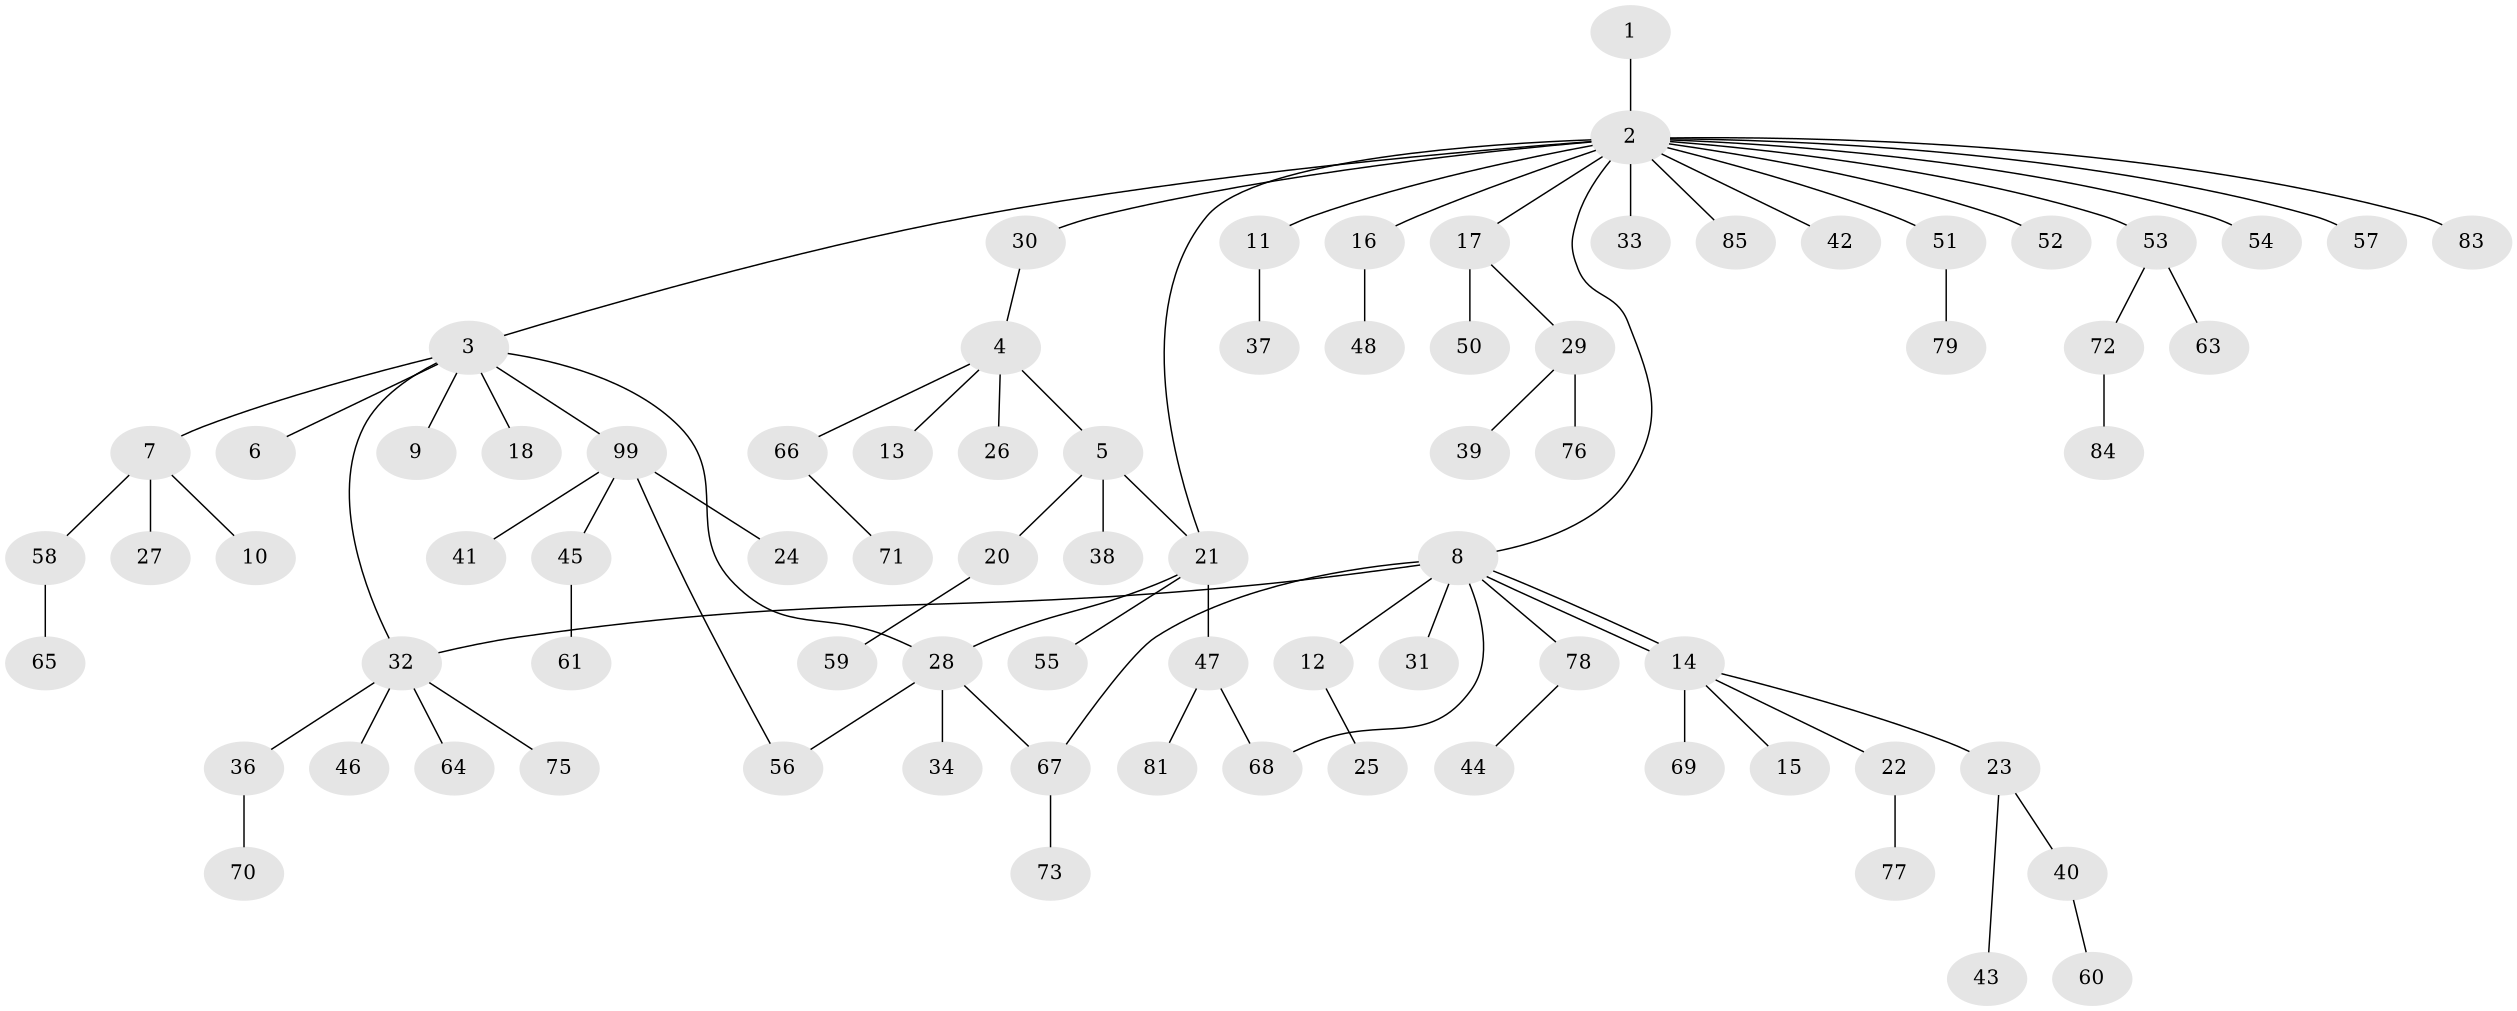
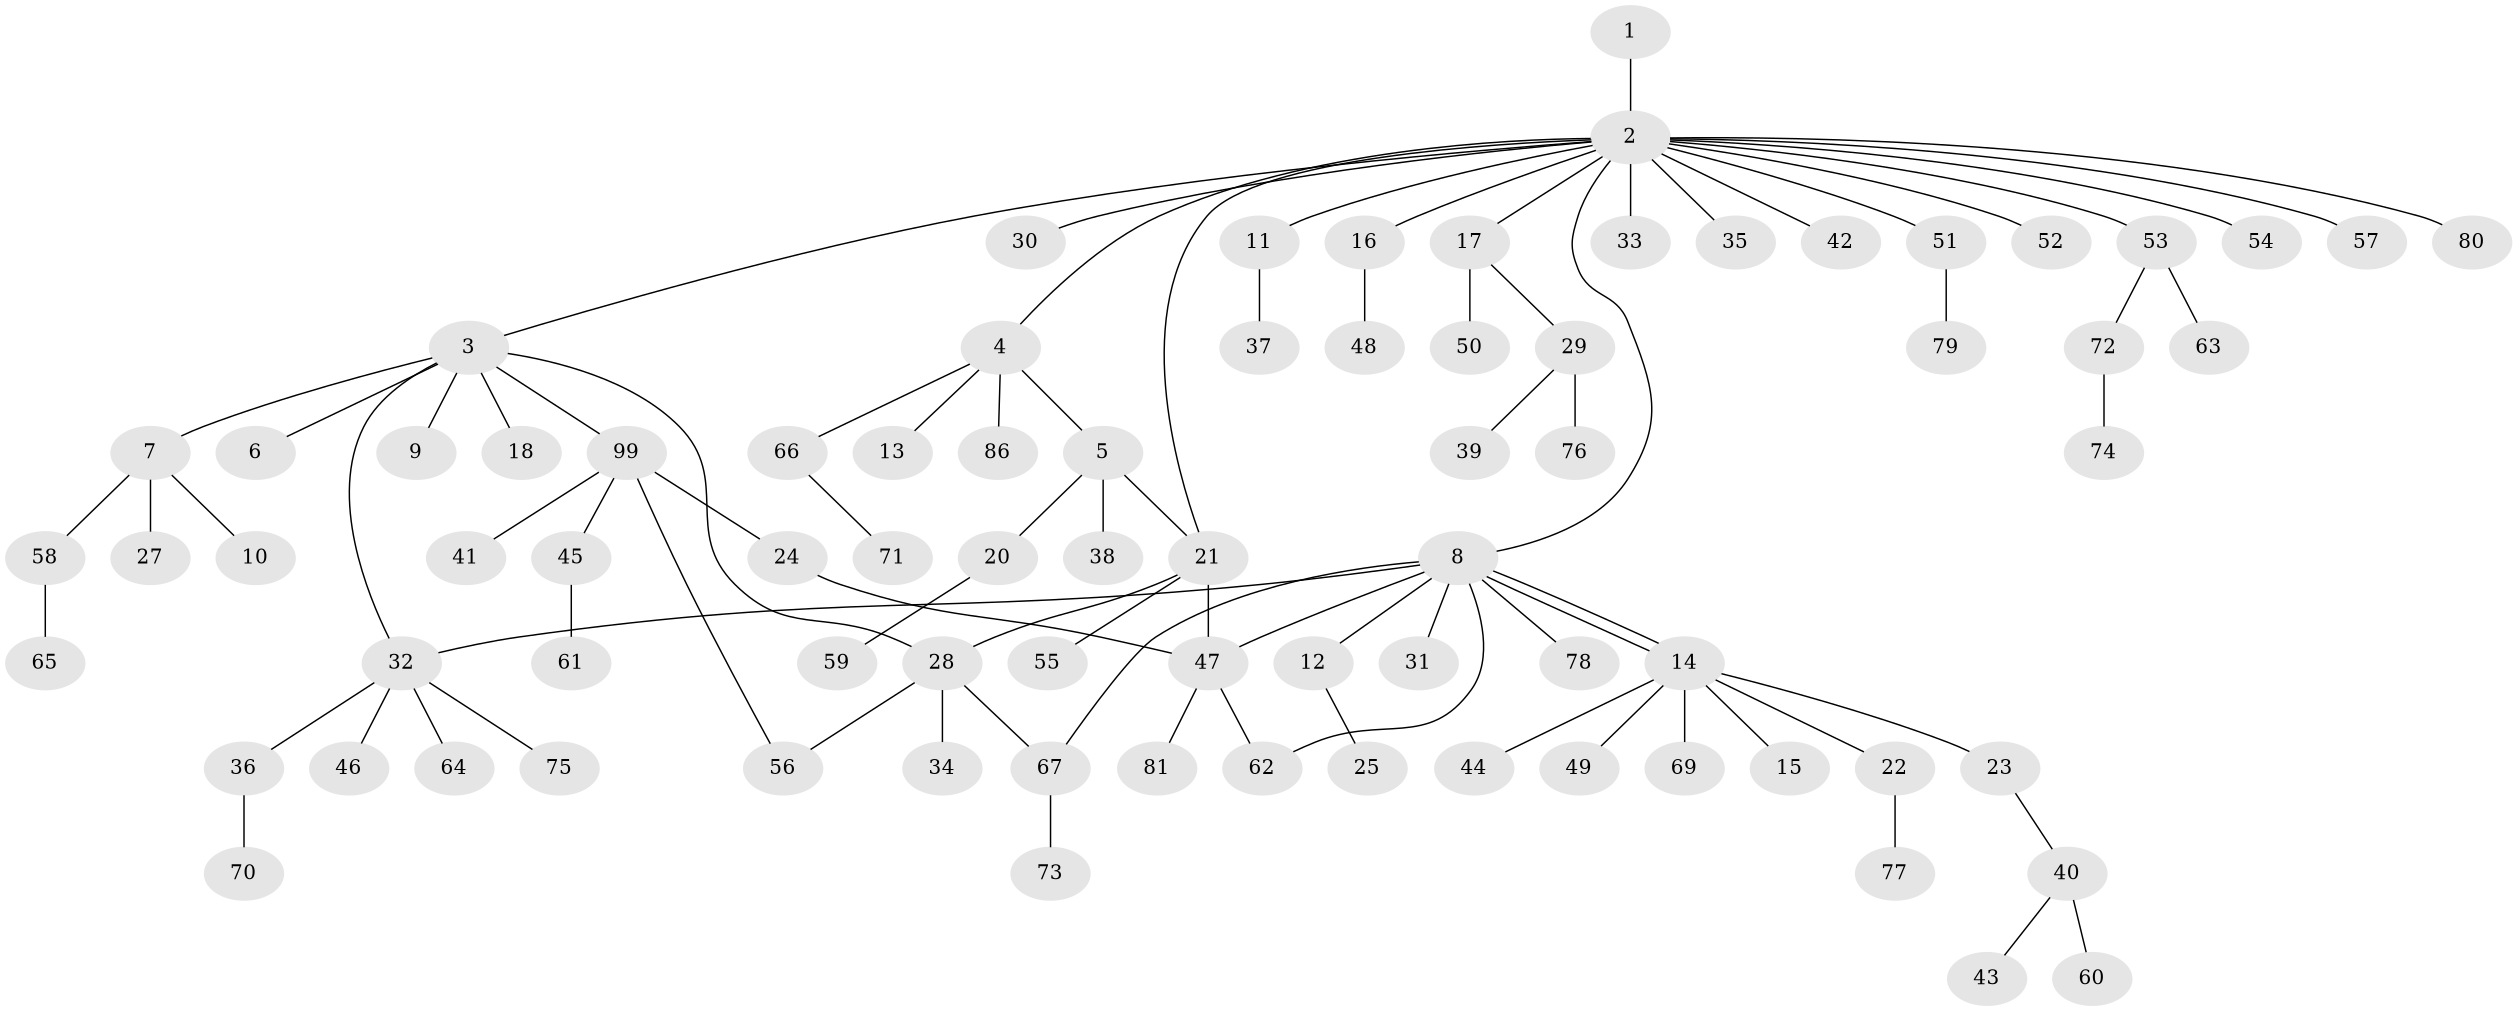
node "85": label "85" -> "35"
node "83": label "83" -> "80"
edge "30" -- "4": now "2" -- "4"
node "26": label "26" -> "86"
node "84": label "84" -> "74"
edge "8" -- "47": added
edge "24" -- "47": added
edge "78" -- "44": now "14" -- "44"
node "68": label "68" -> "62"
node "49": added
edge "23" -- "43": now "40" -- "43"
